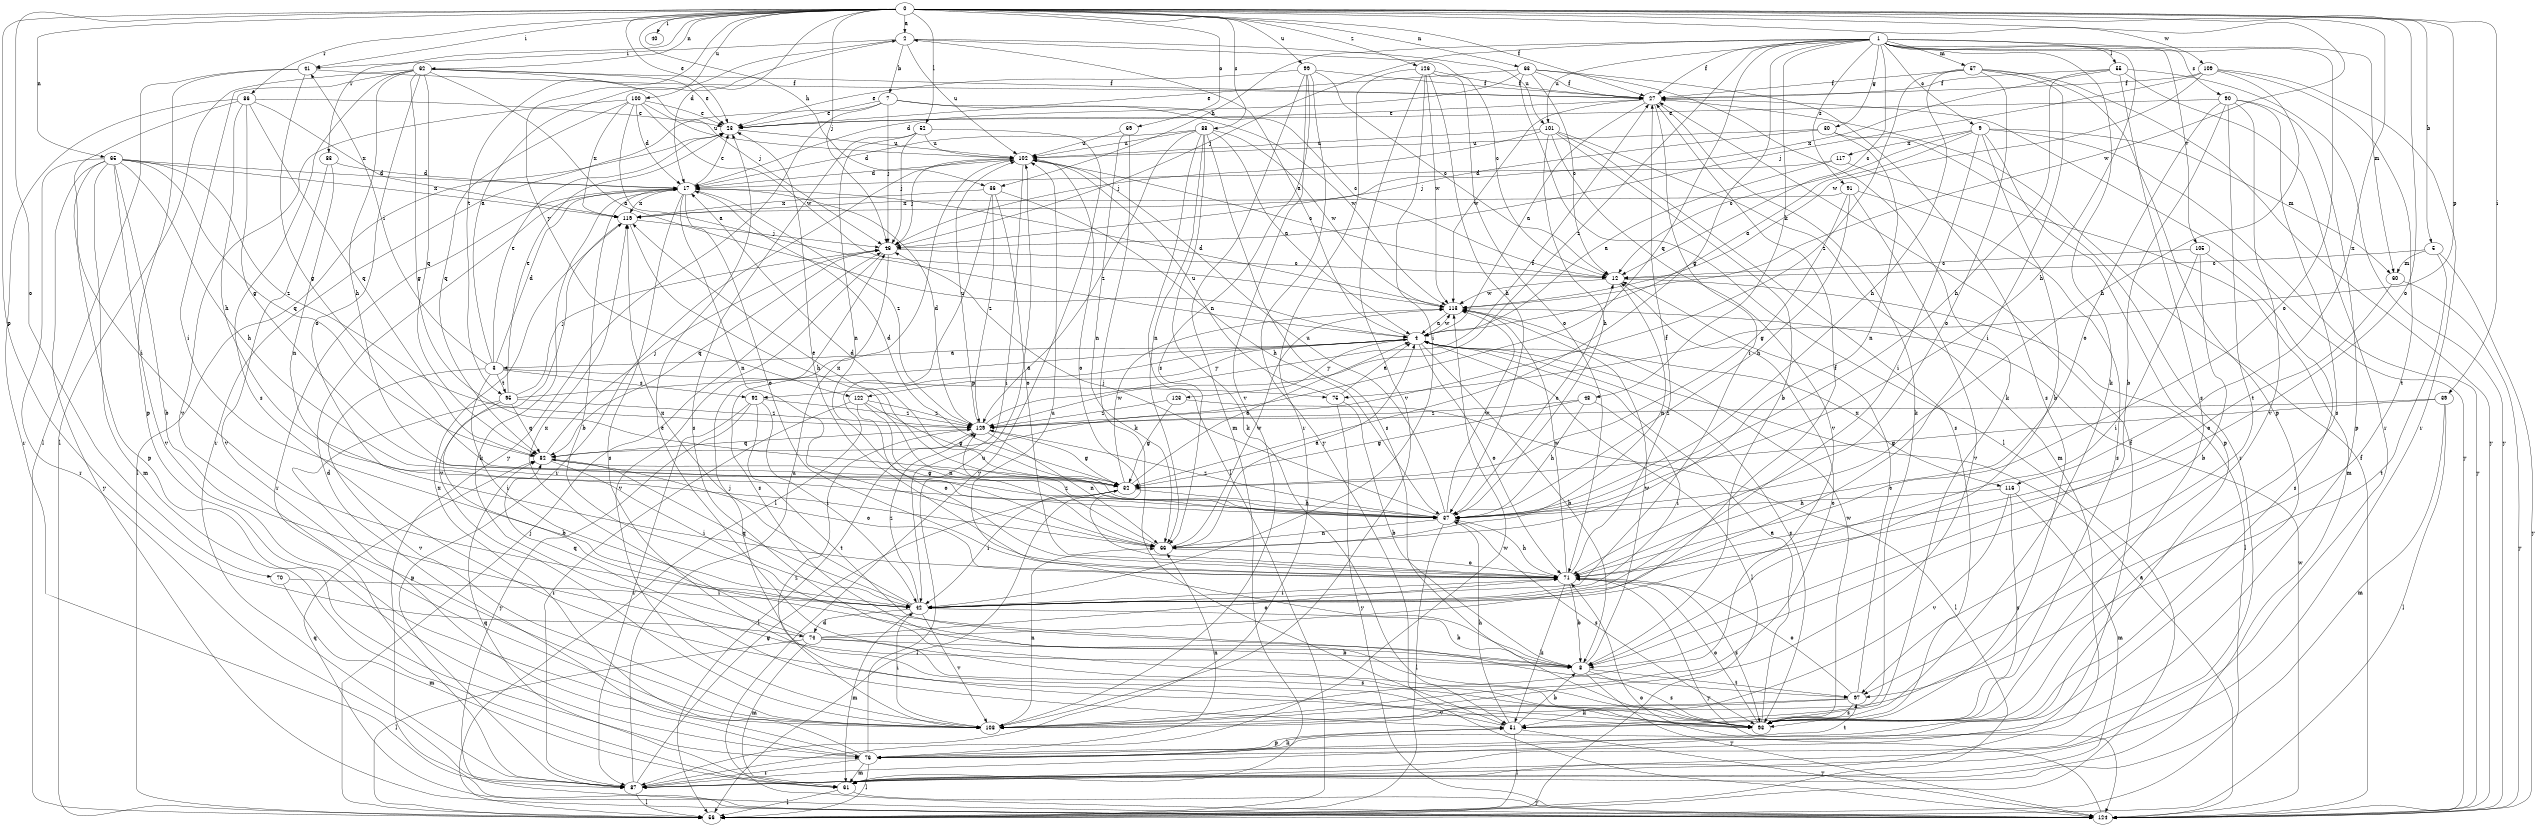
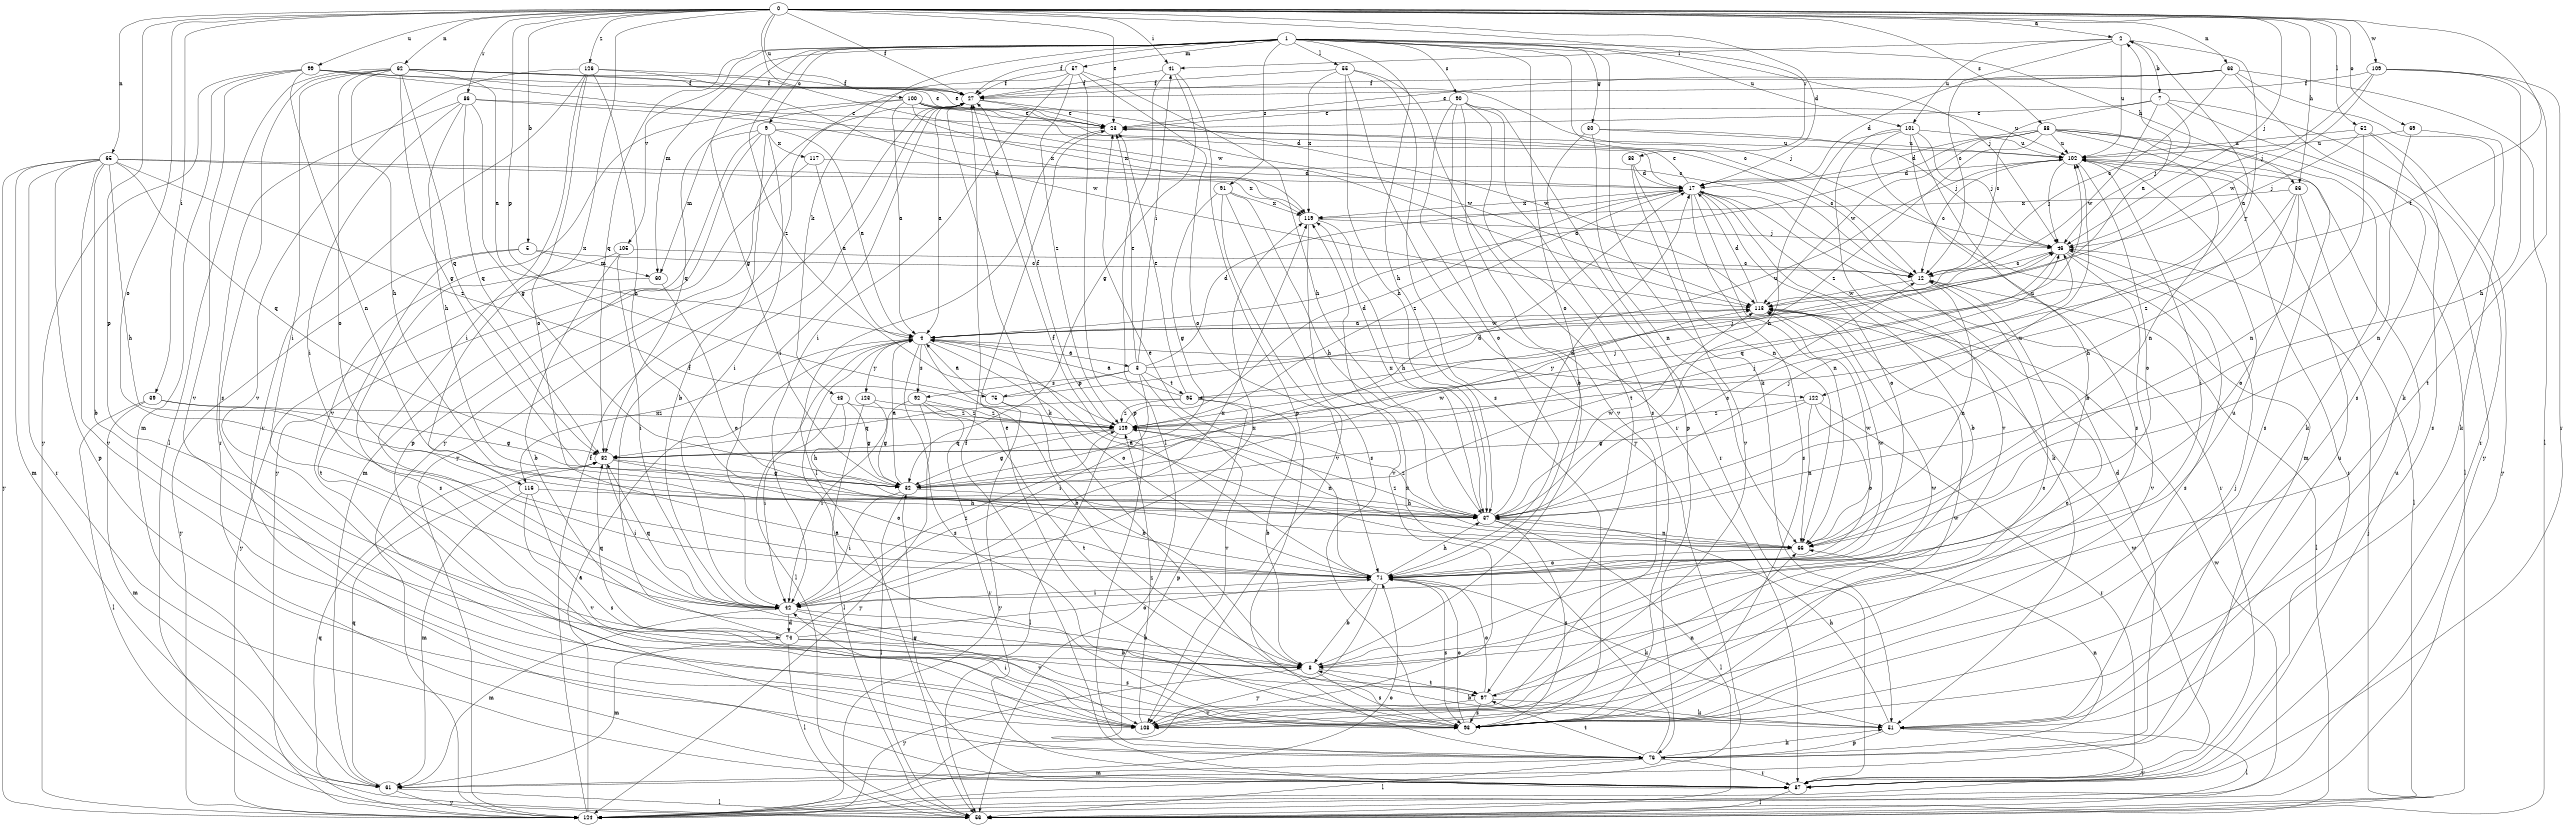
node "40": removed
edge "32" -> "46": added, label "j"
node "70": removed
